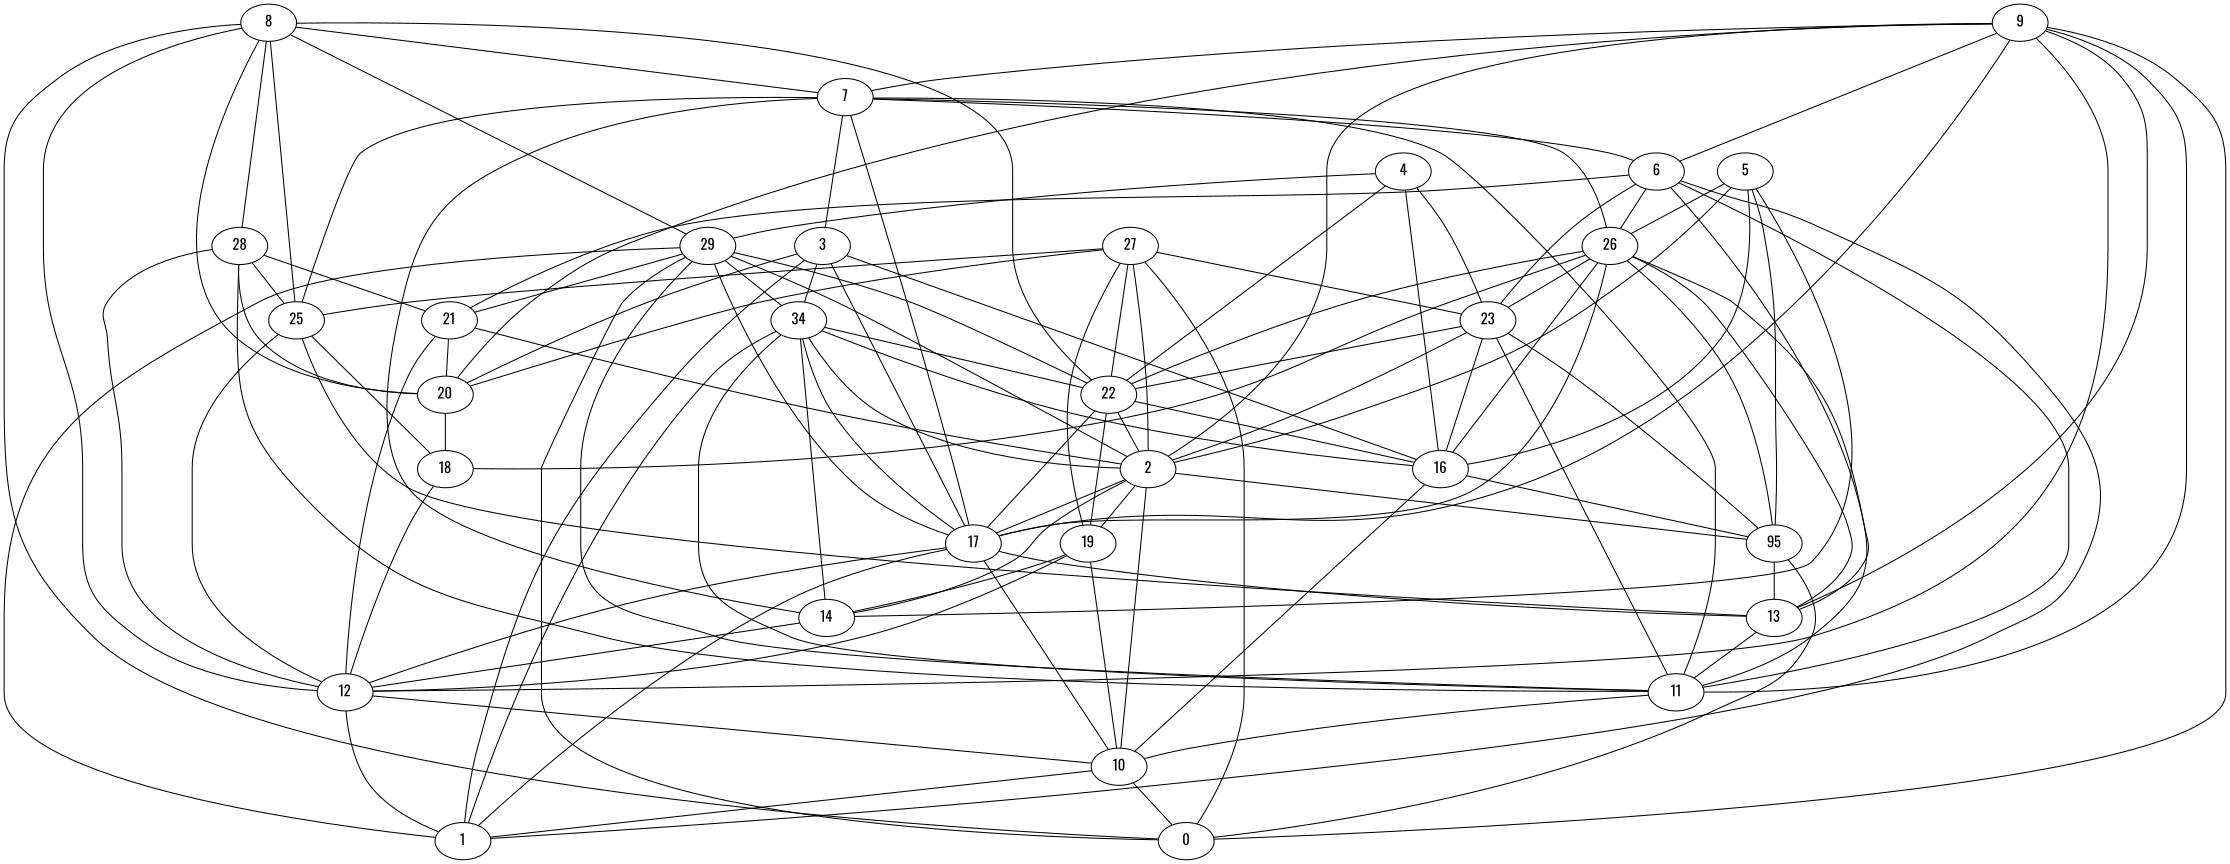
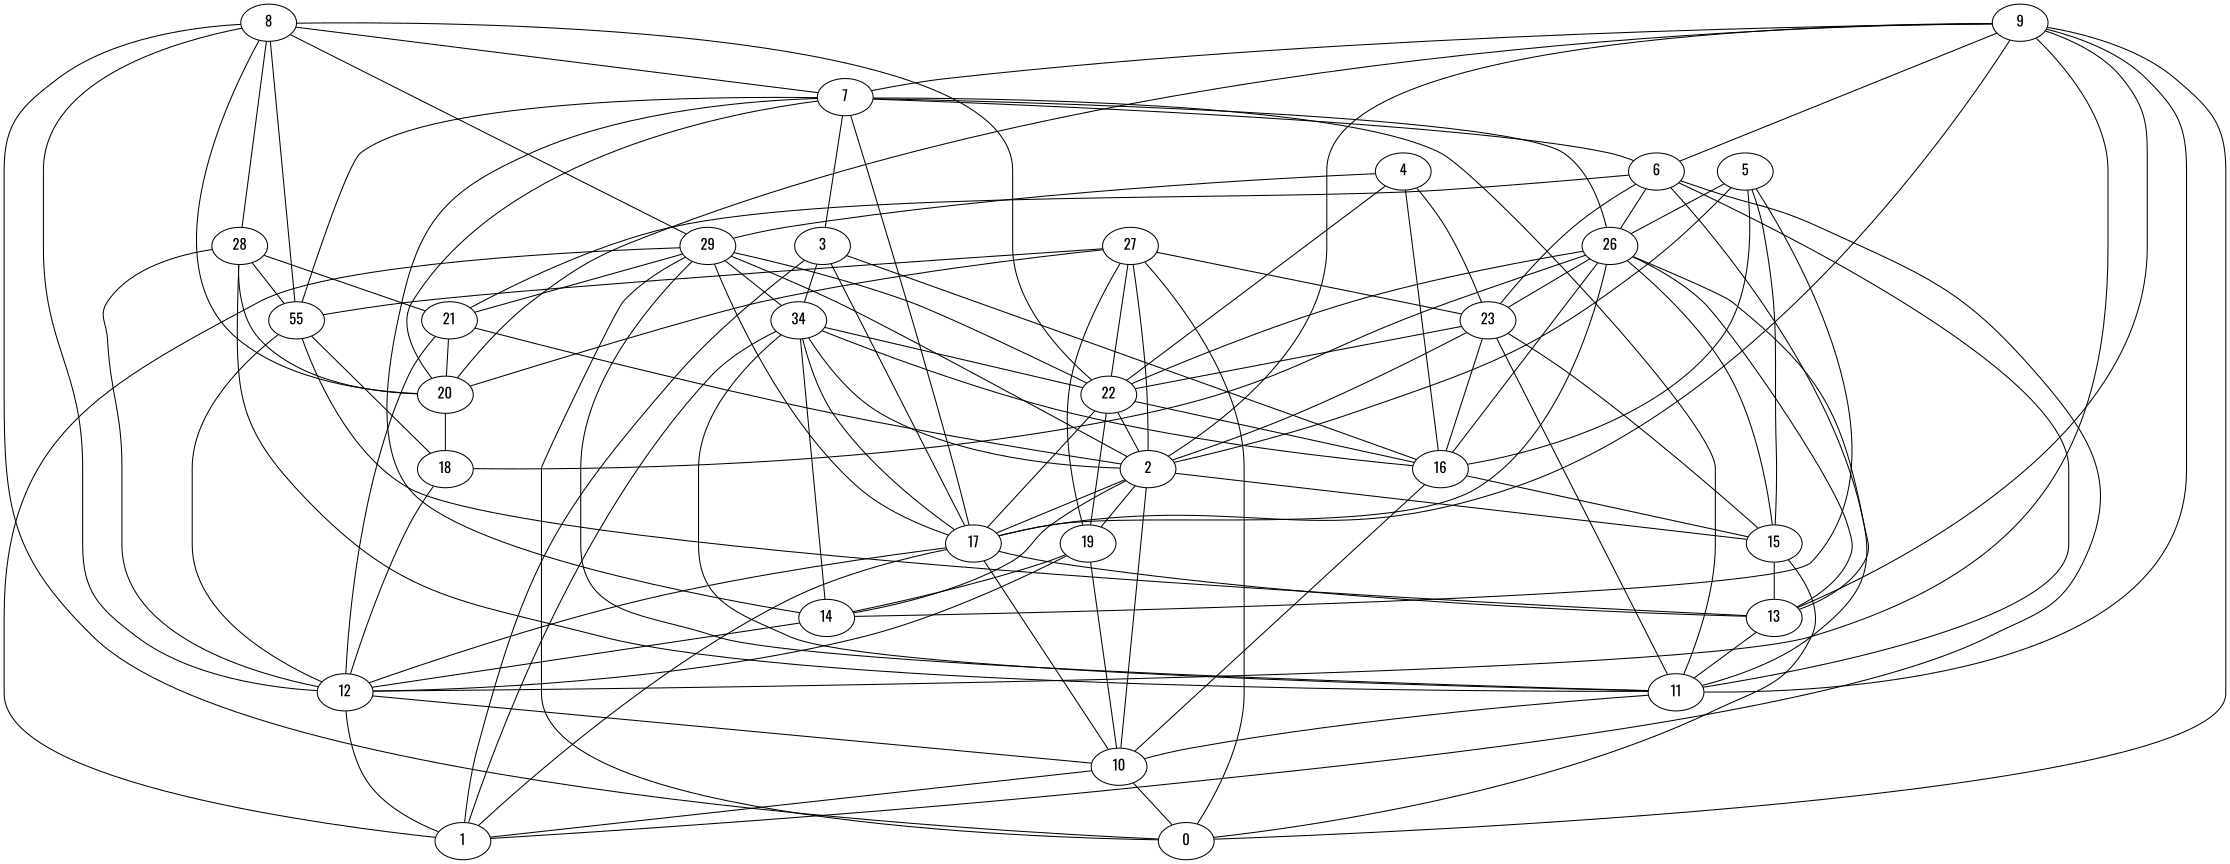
edge "3" -- "20": now "7" -- "20"
node "25": label "25" -> "55"
node "95": label "95" -> "15"
